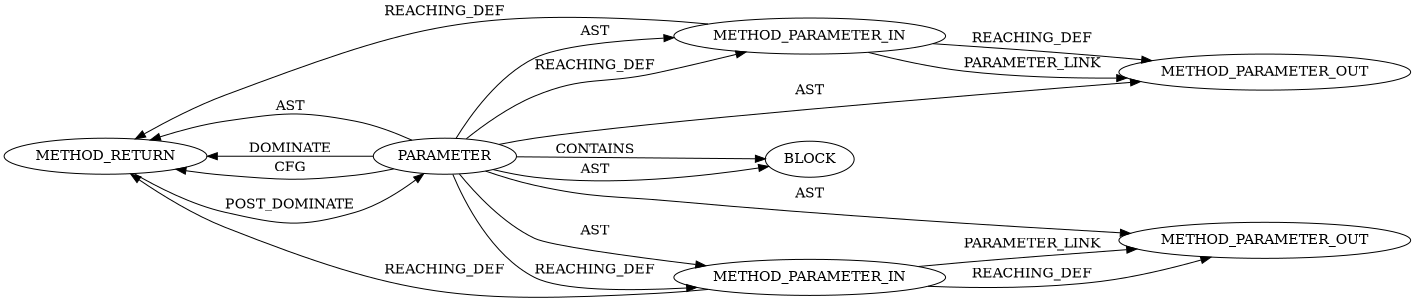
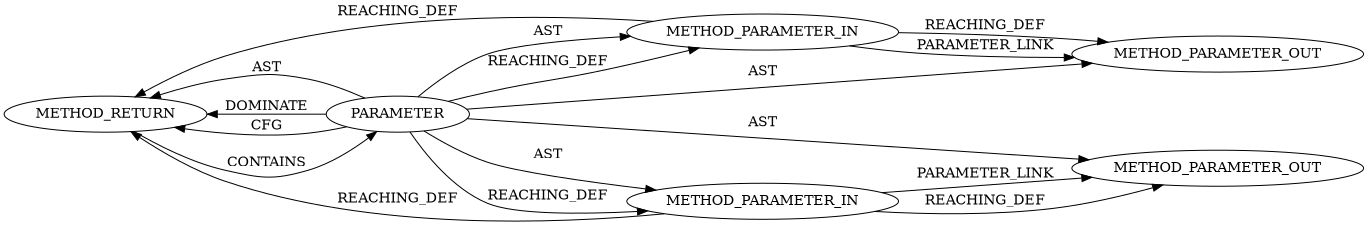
node "BLOCK": removed
edge "METHOD_RETURN" -> "PARAMETER": label "POST_DOMINATE" -> "CONTAINS"
